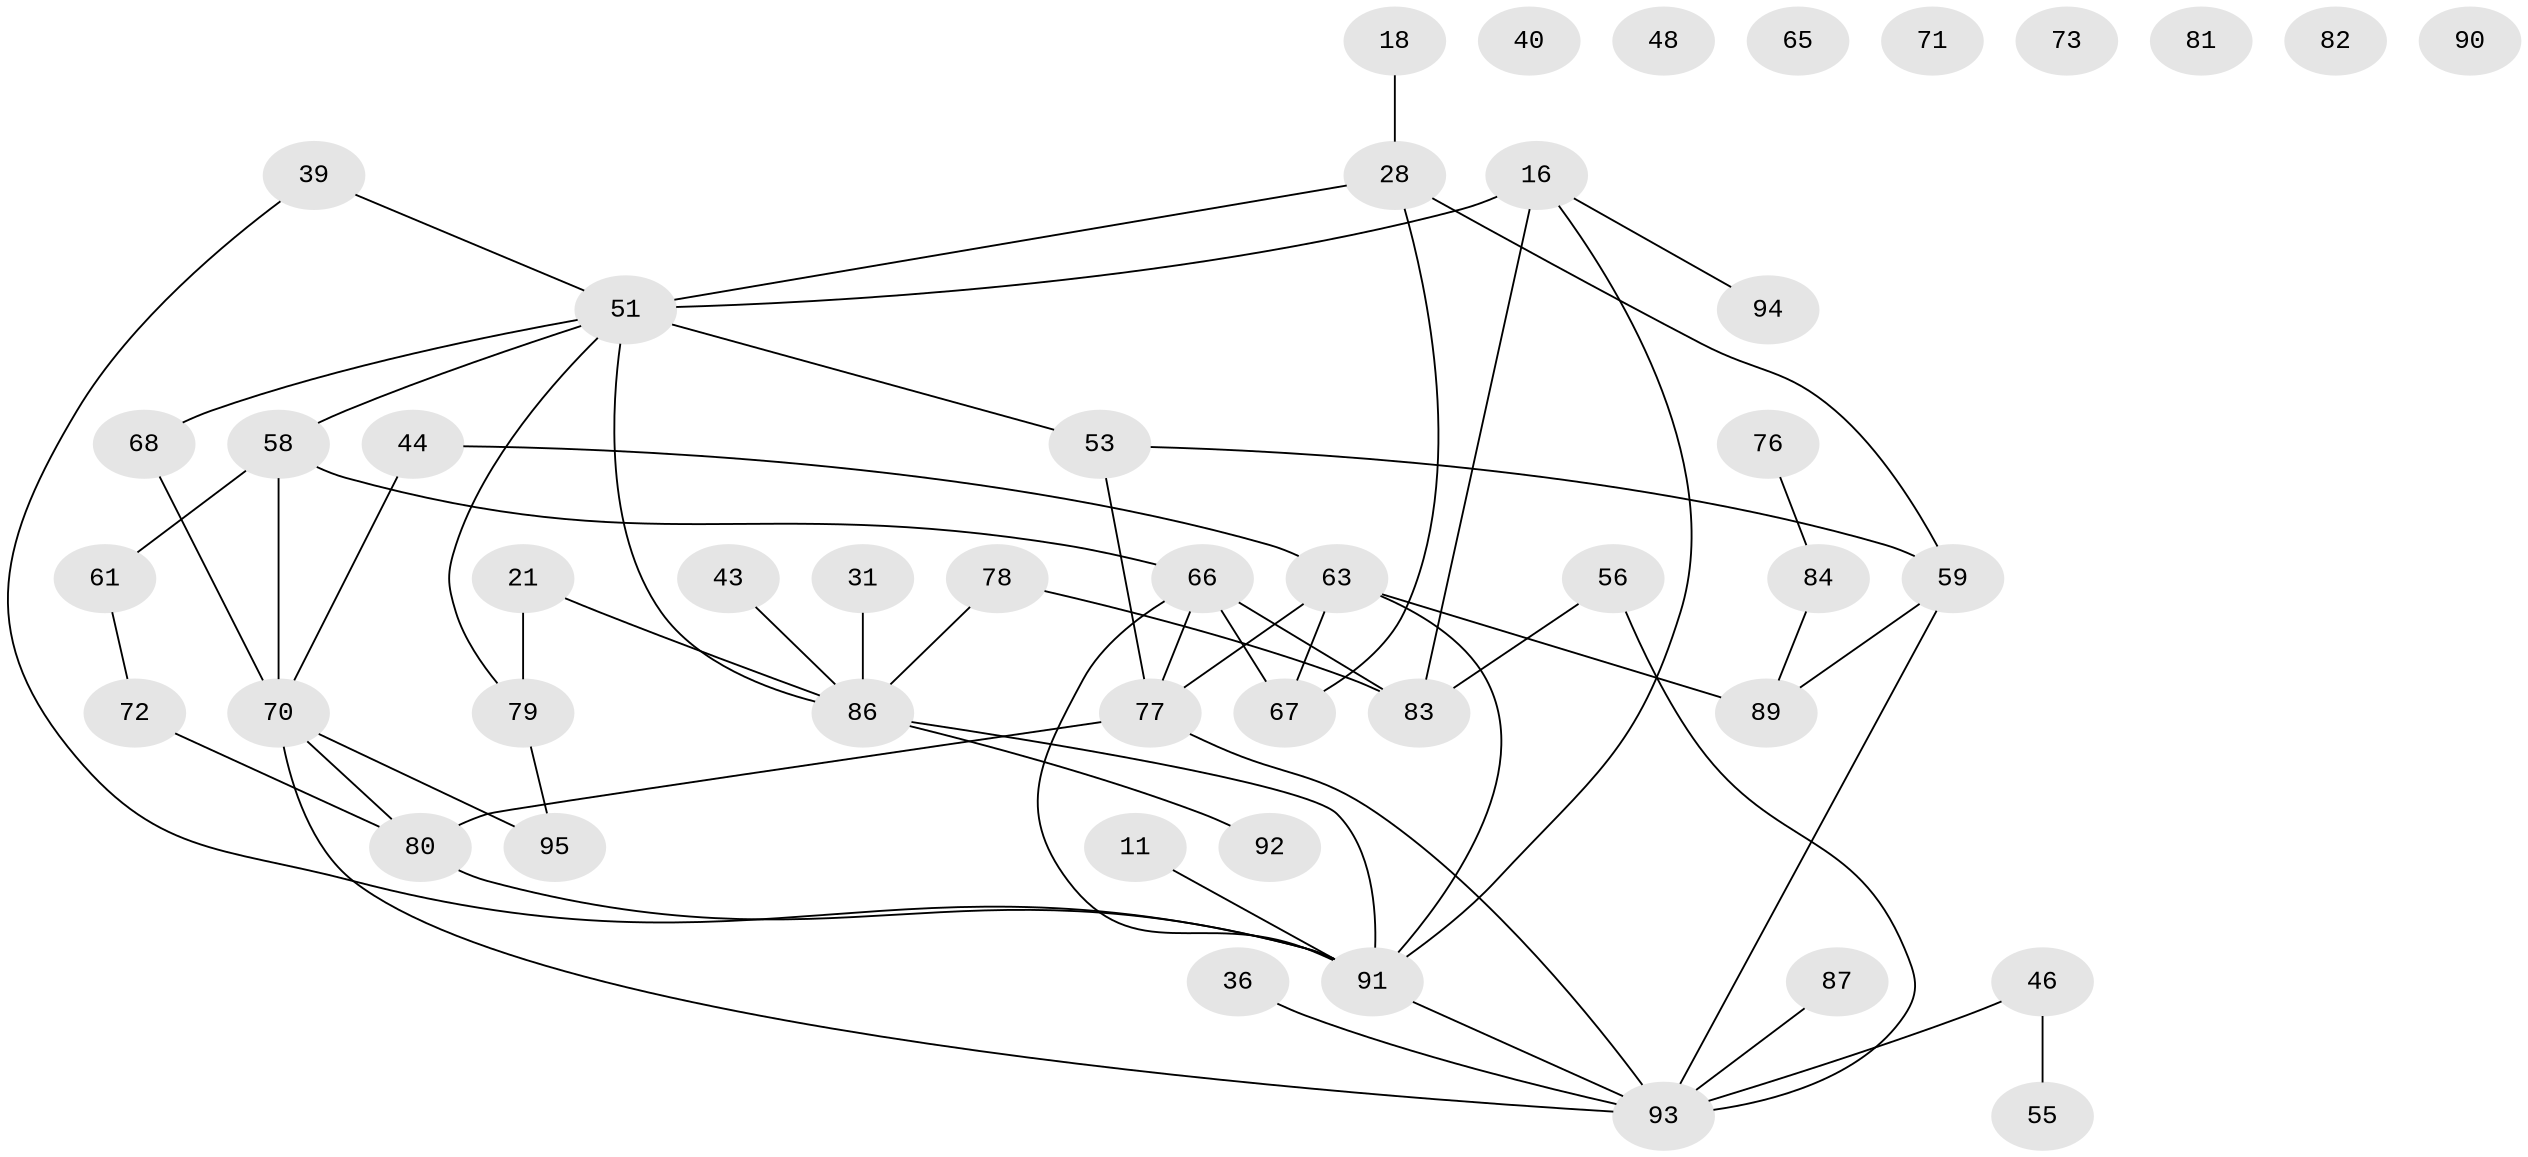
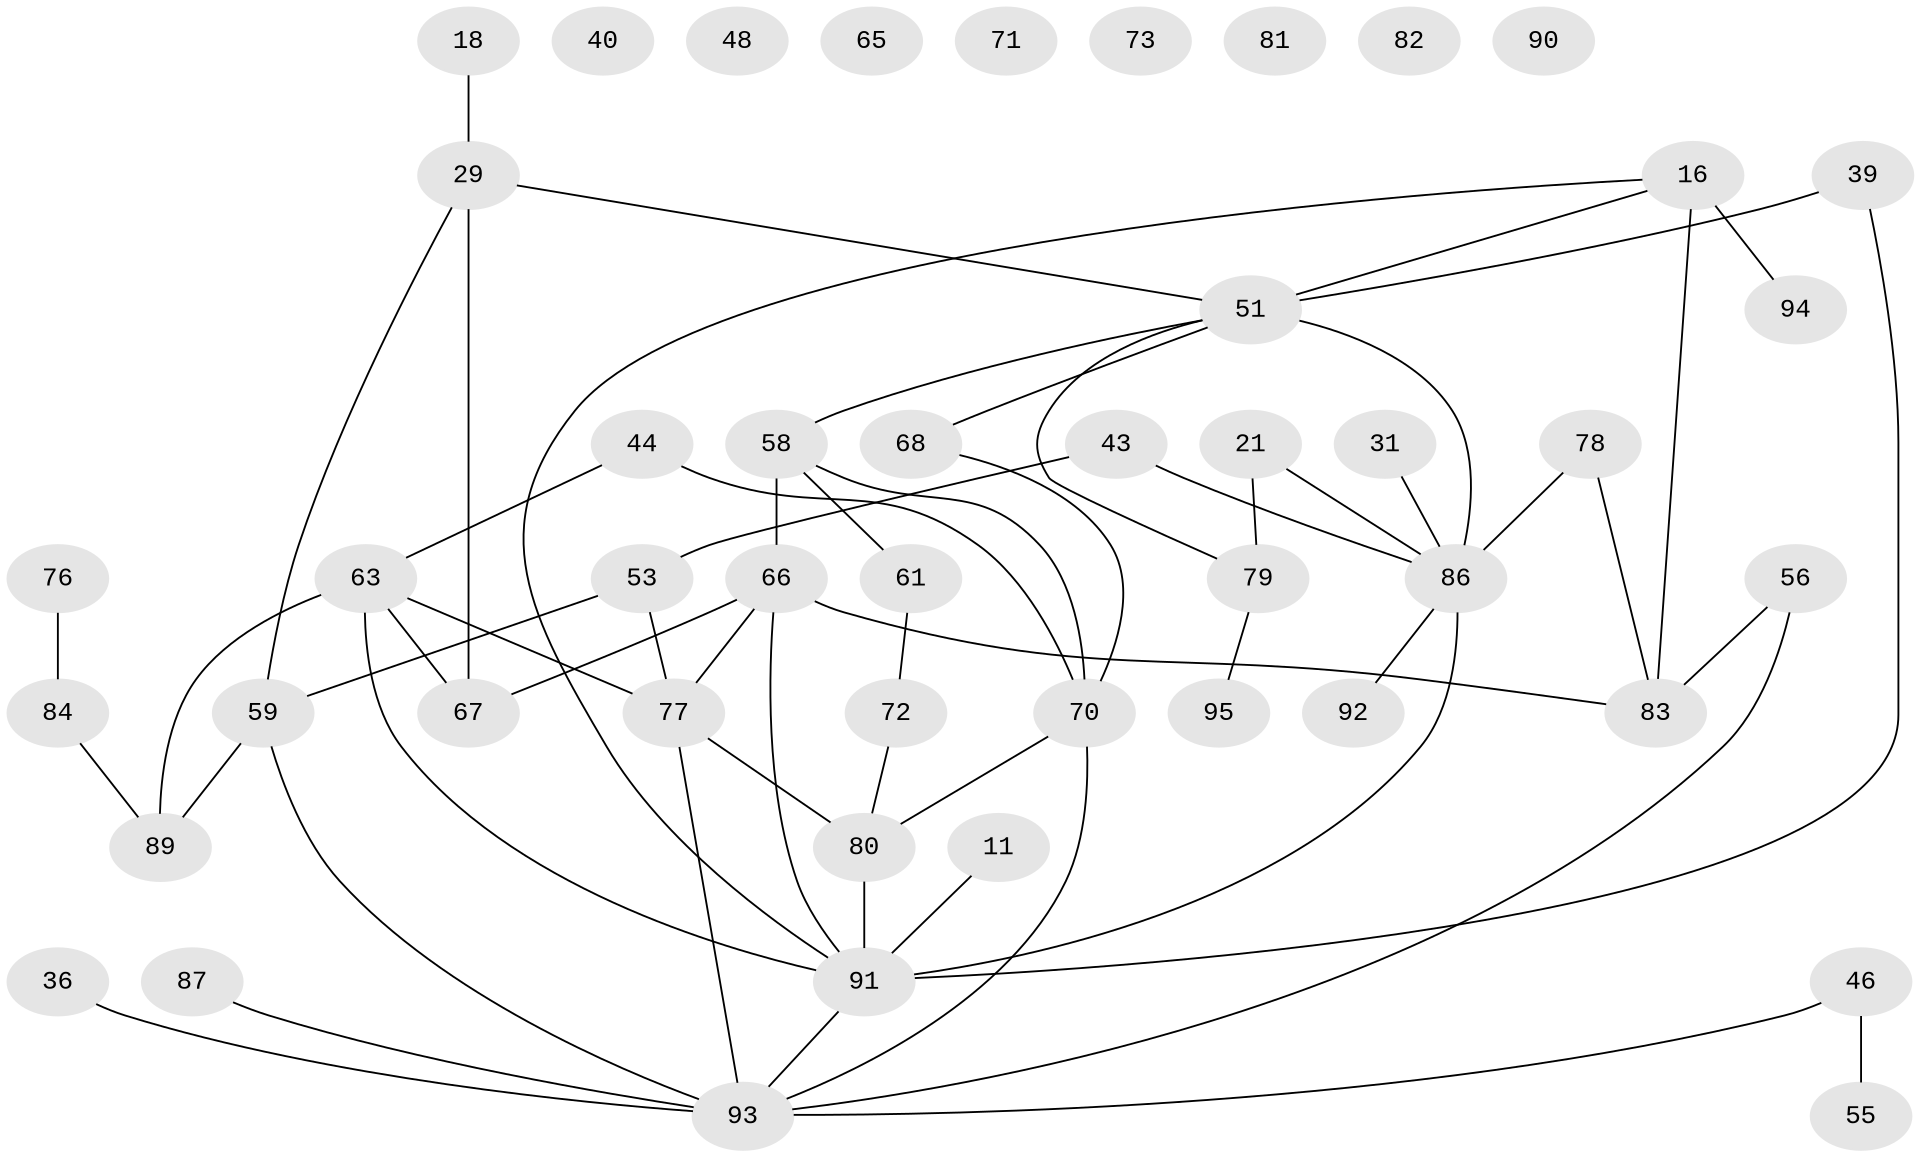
node "28": label "28" -> "29"
edge "51" -- "53": now "43" -- "53"
edge "70" -- "95": removed
